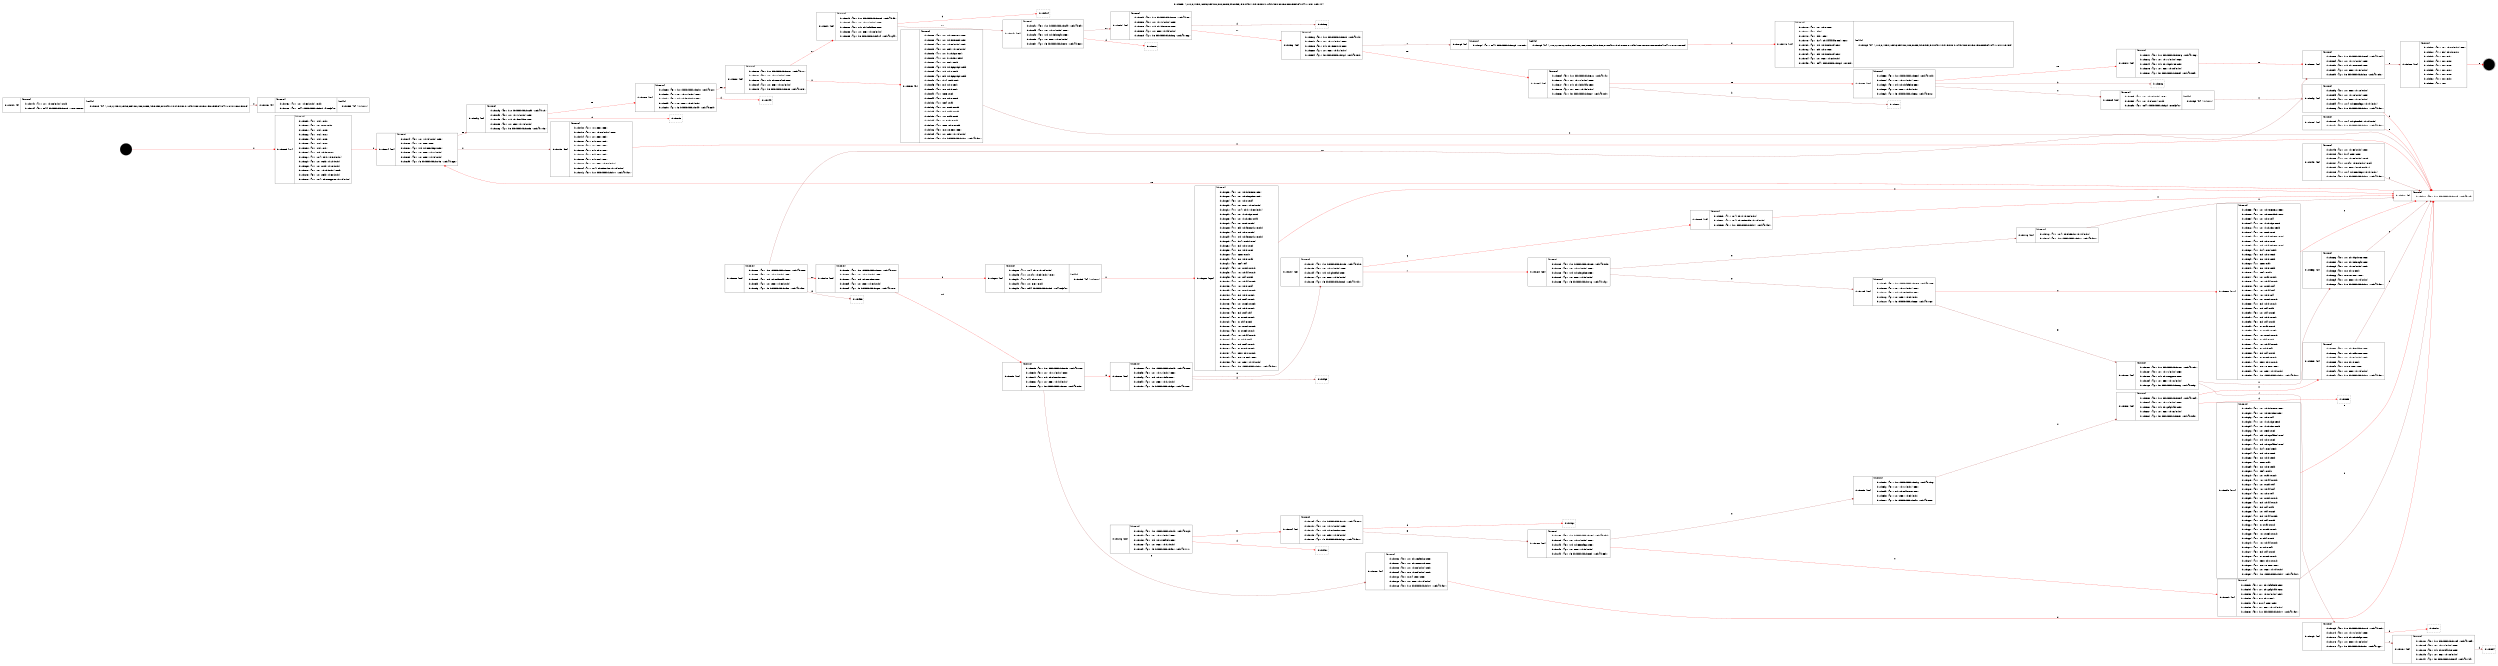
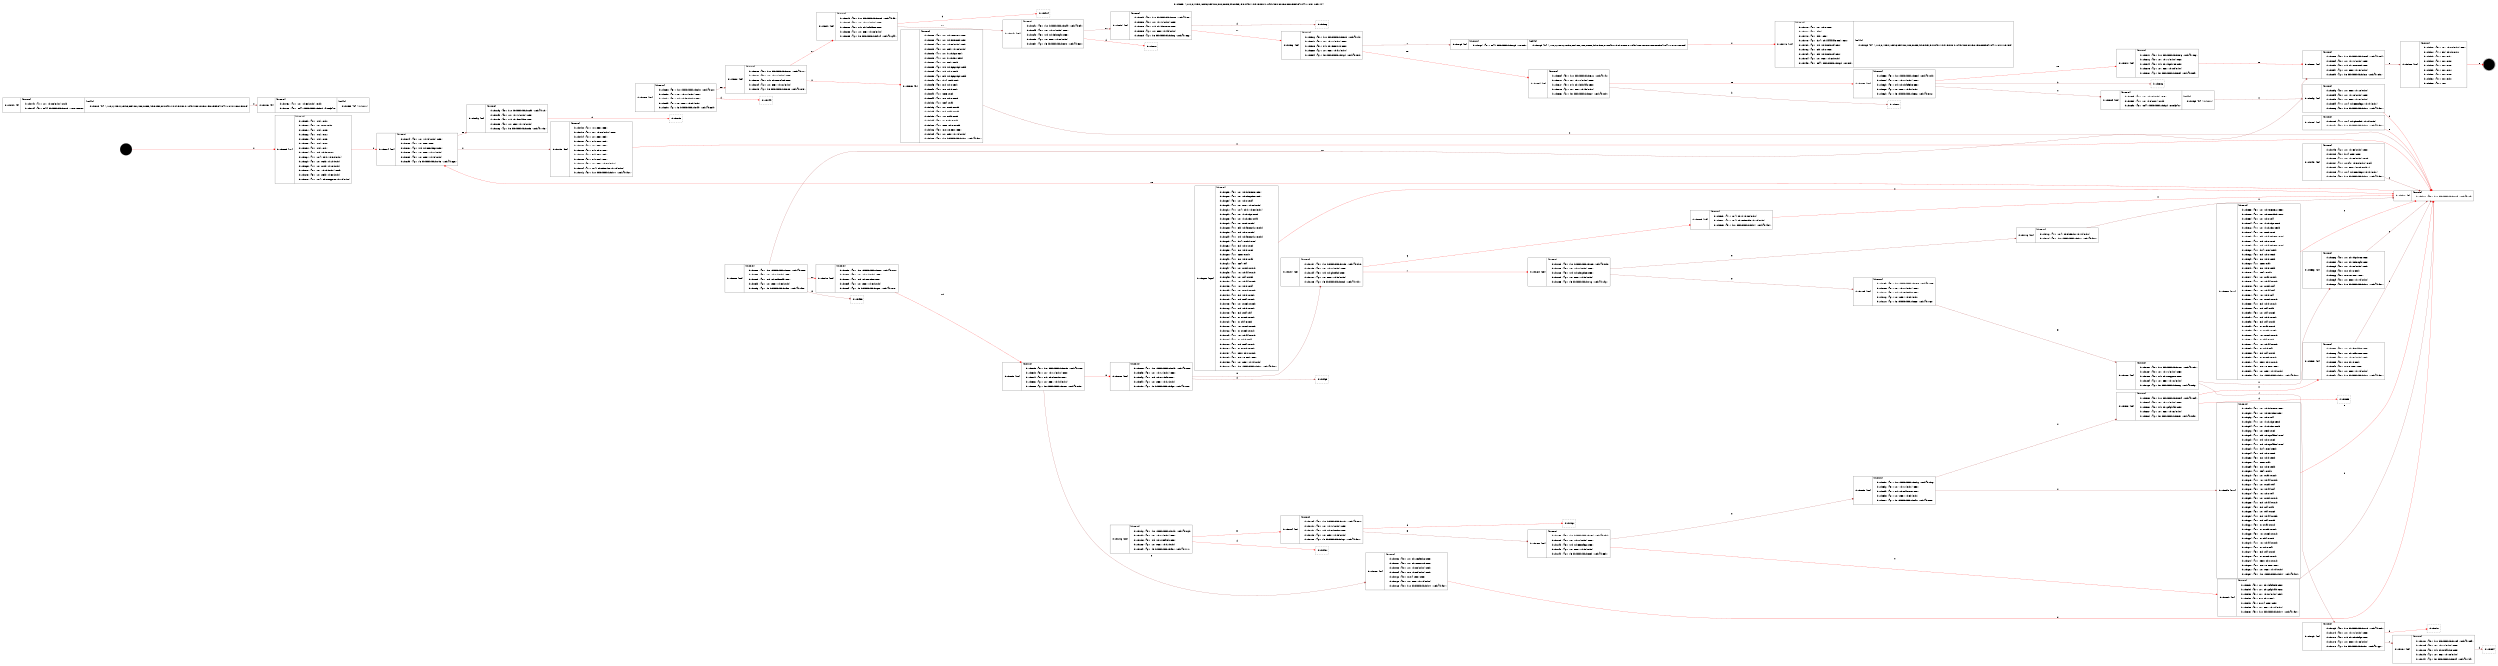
edge "0x401296 [22]" -> "0x4012ac [22]": removed, label "15"
node "0x40168c [23]": removed
edge "0x401439 [25]" -> "0x401a33 [144]": removed, label "1"
edge "0x401501 [25]" -> "0x4015fc [144]": added, label "1"
